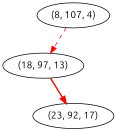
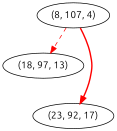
edge "(18, 97, 13)" -> "(23, 92, 17)": now "(8, 107, 4)" -> "(23, 92, 17)"
